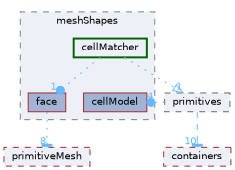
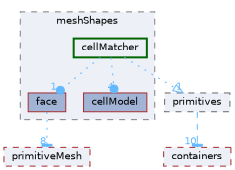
edge "primitives" -> "cellModel": now "cellMatcher" -> "cellModel"
